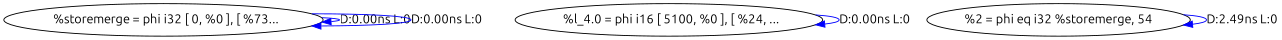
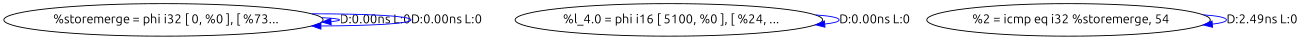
node "%2 = phi eq i32 %storemerge, 54": label "%2 = phi eq i32 %storemerge, 54" -> "%2 = icmp eq i32 %storemerge, 54"
